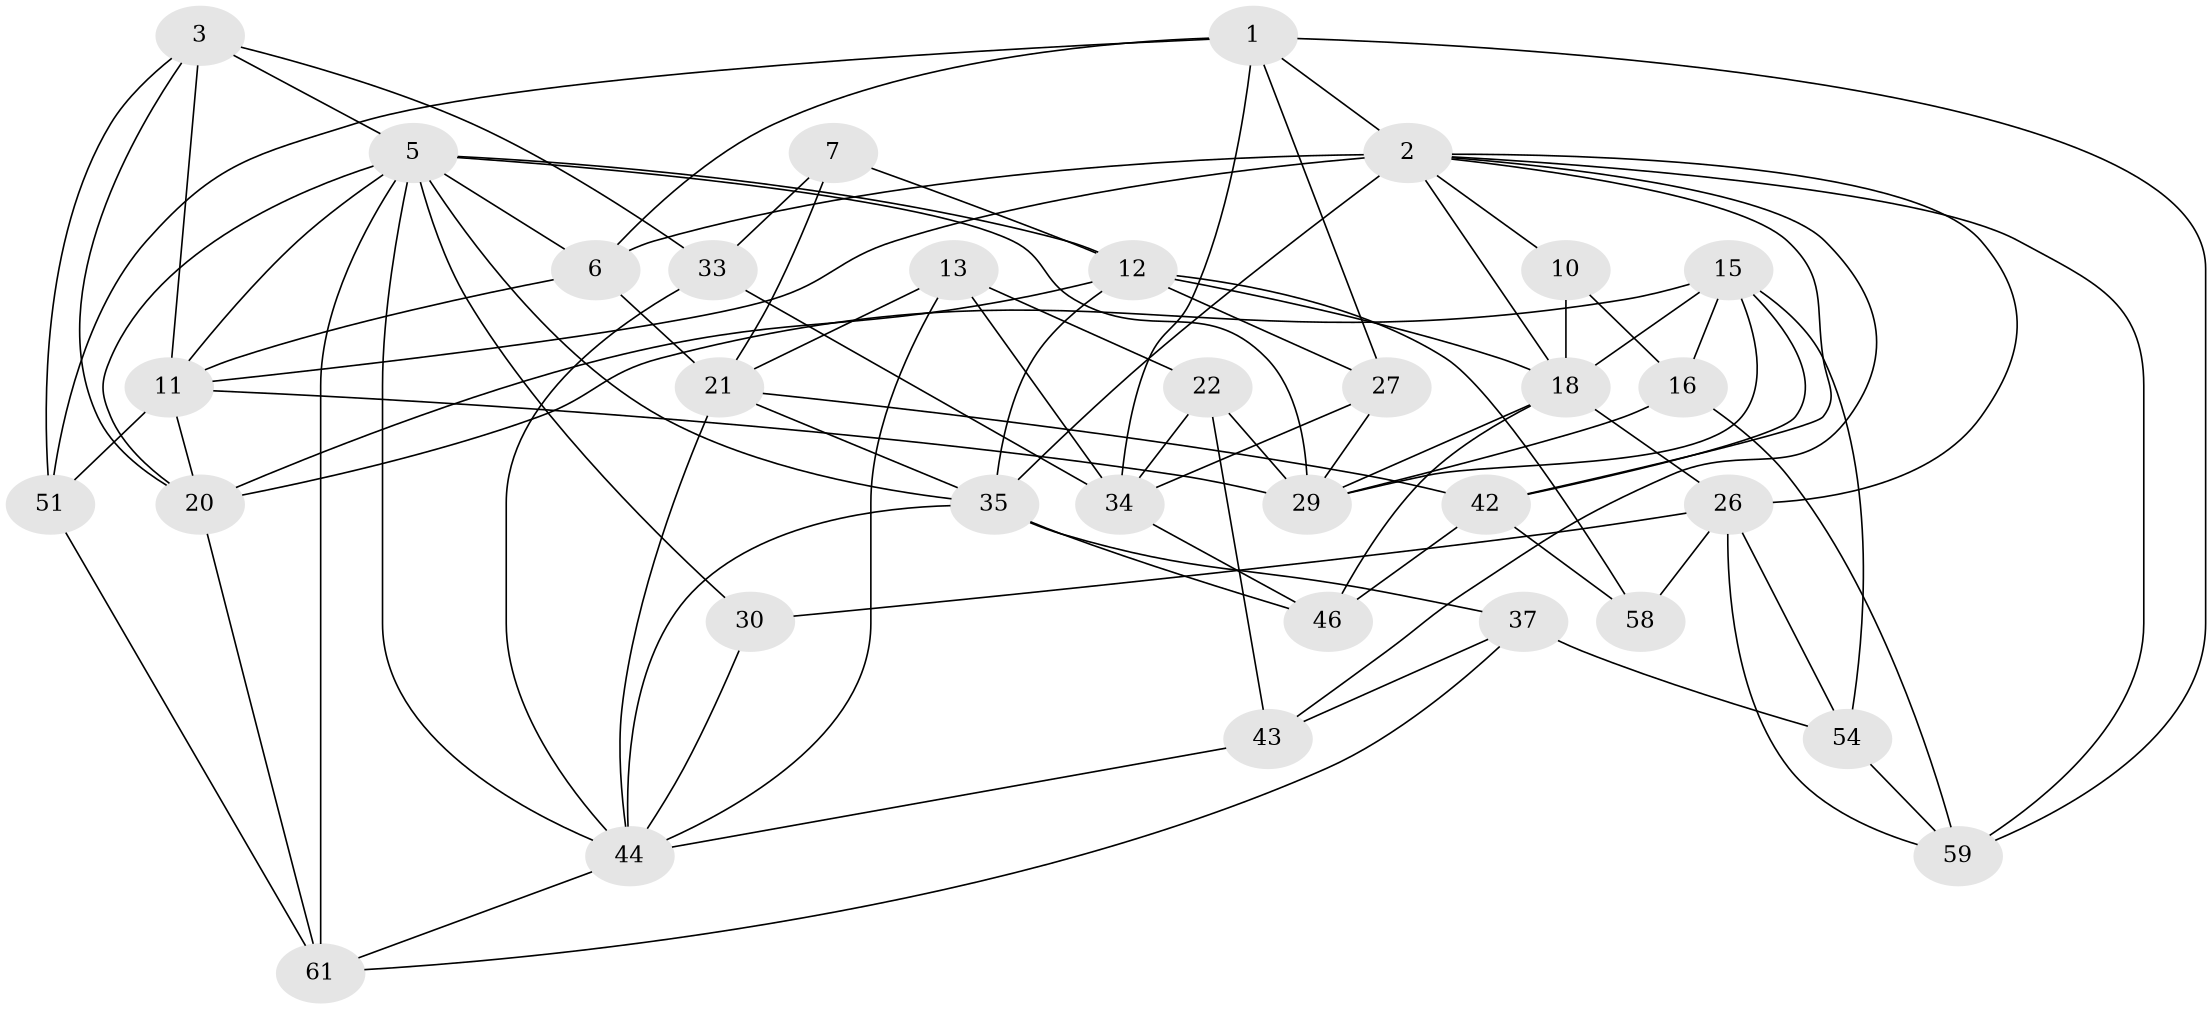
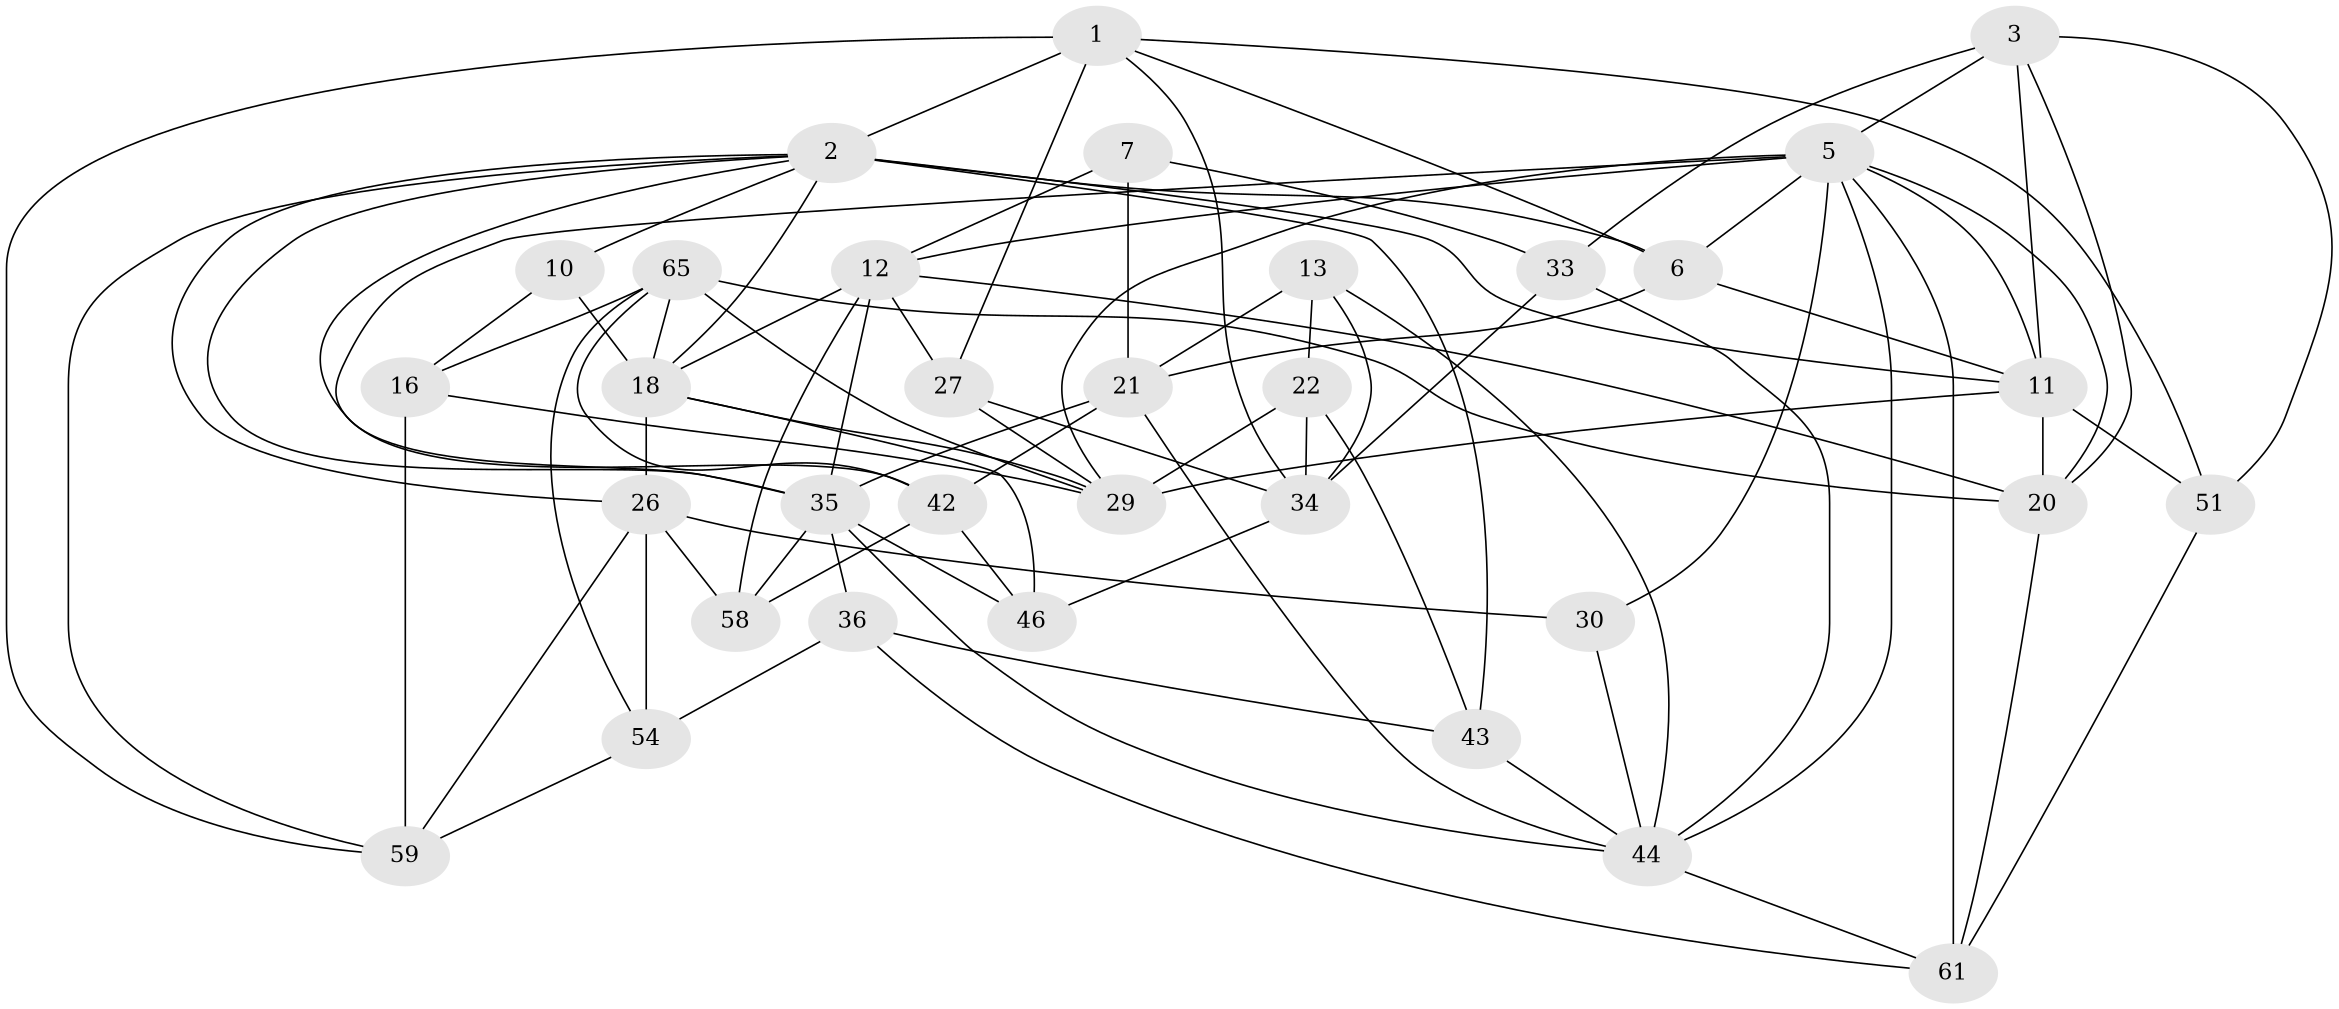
node "15": label "15" -> "65"
edge "35" -- "58": added
node "37": label "37" -> "36"
